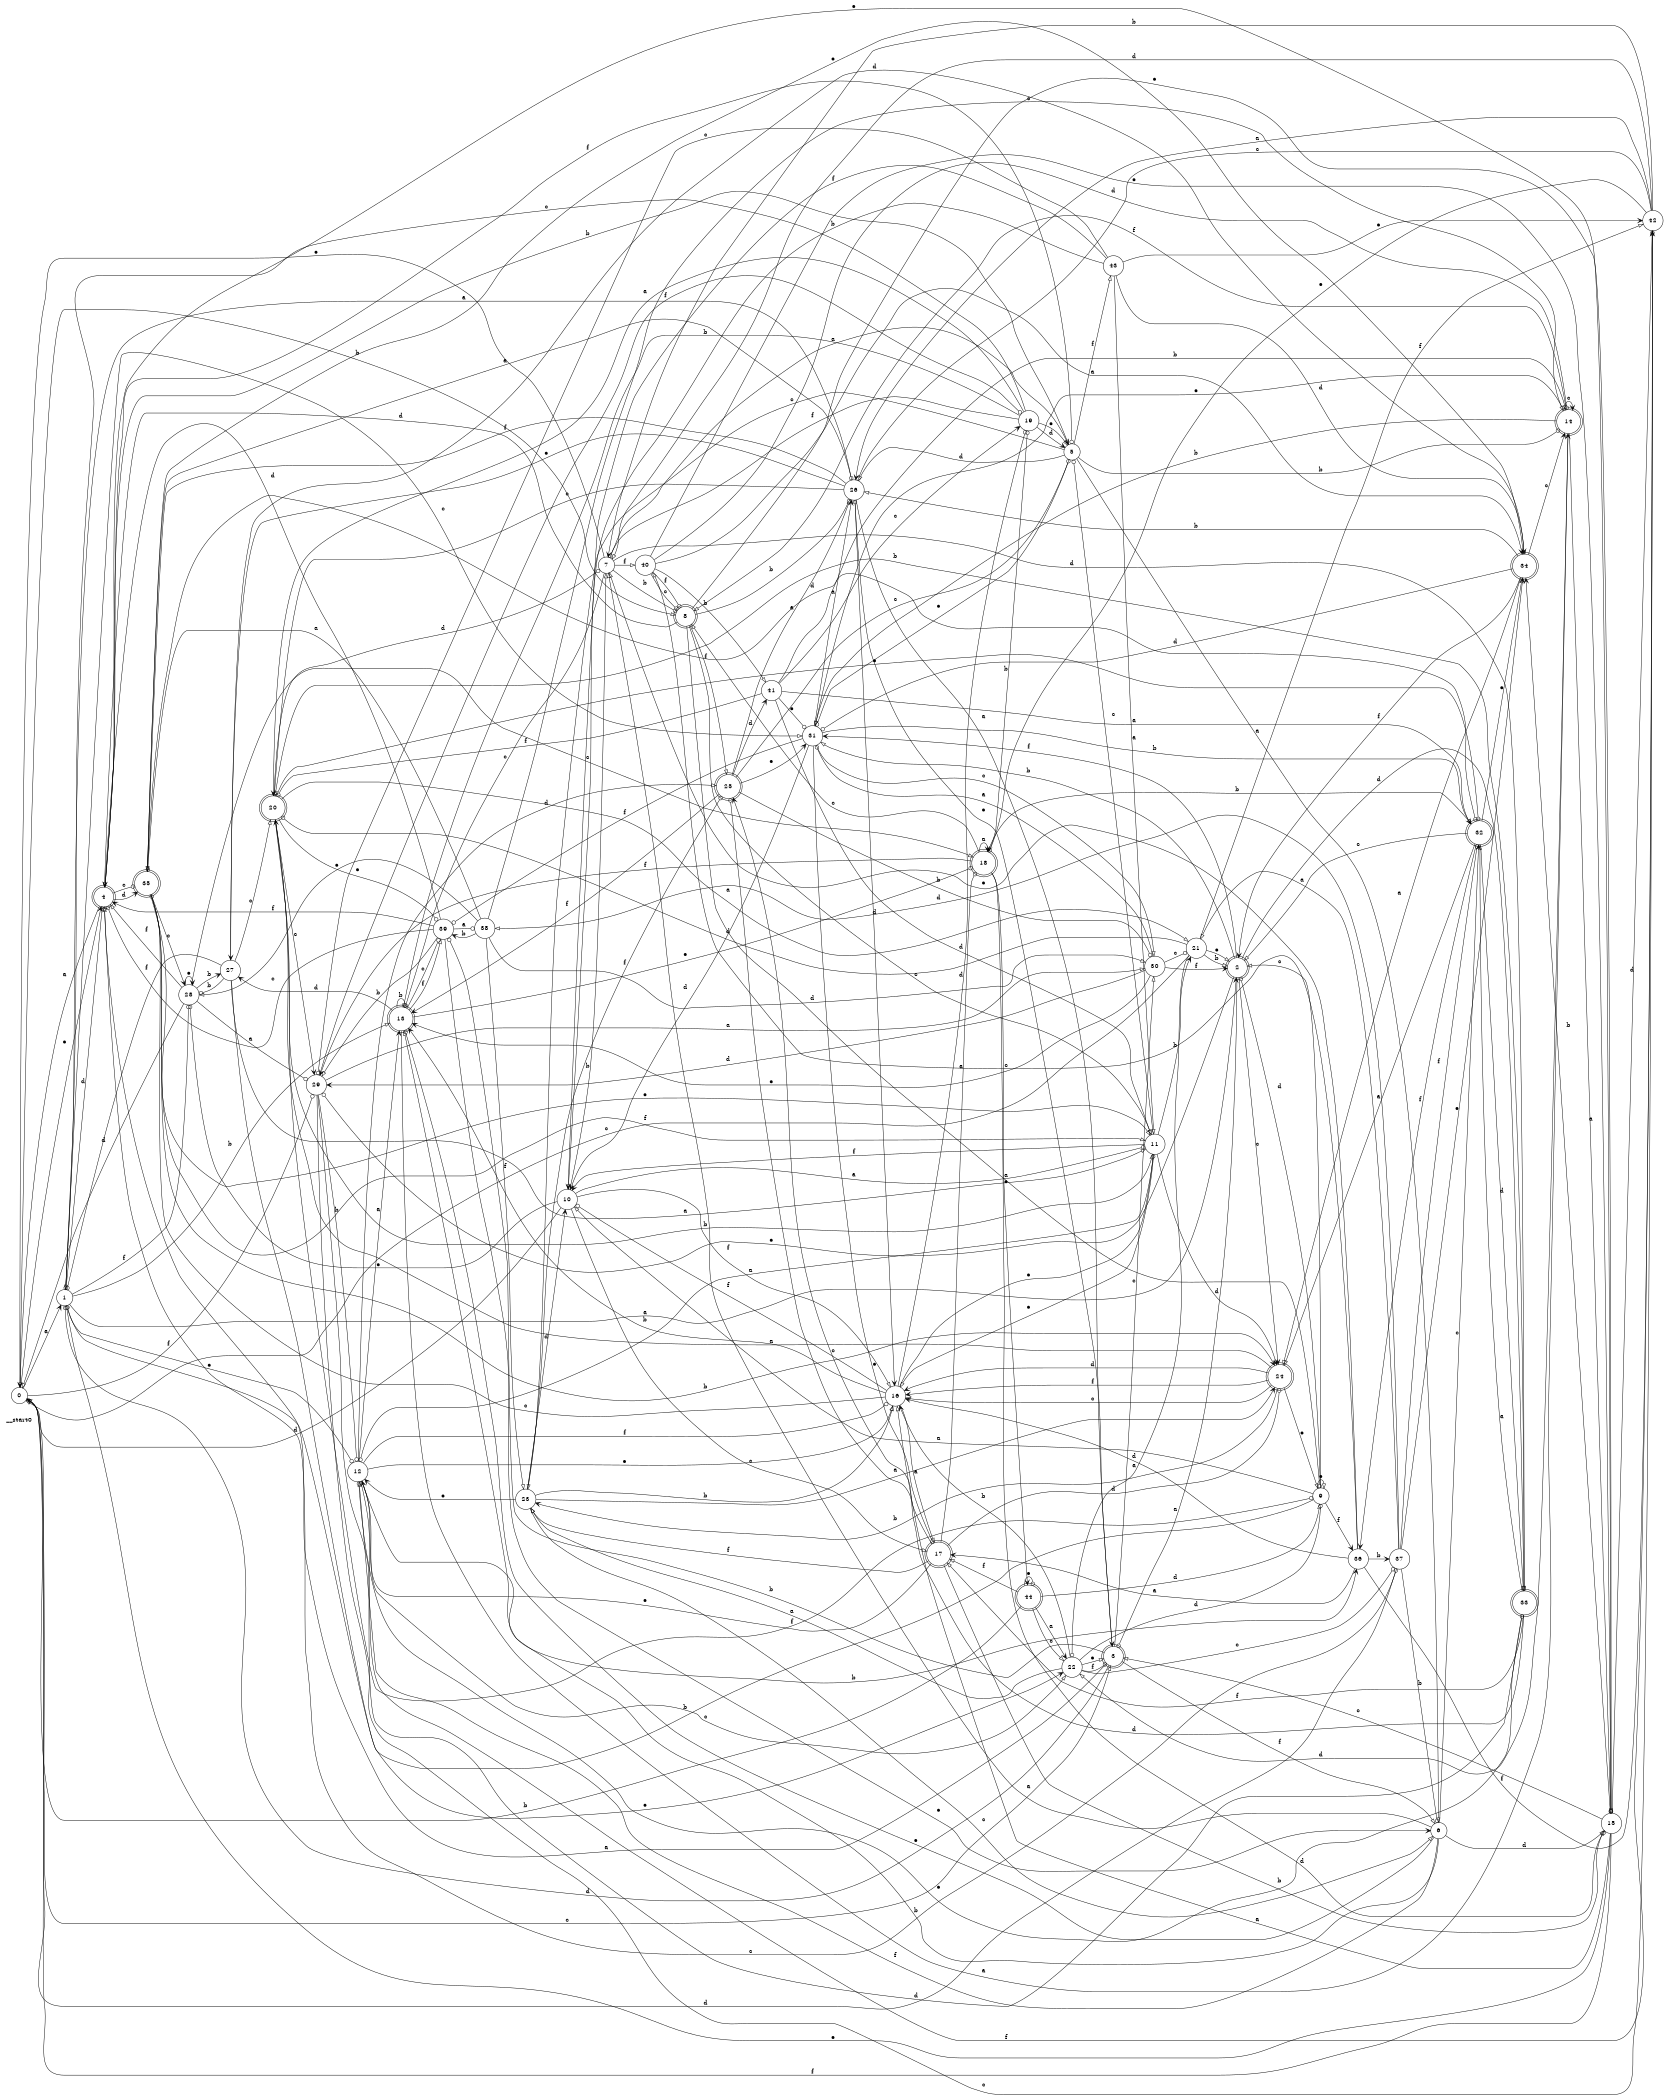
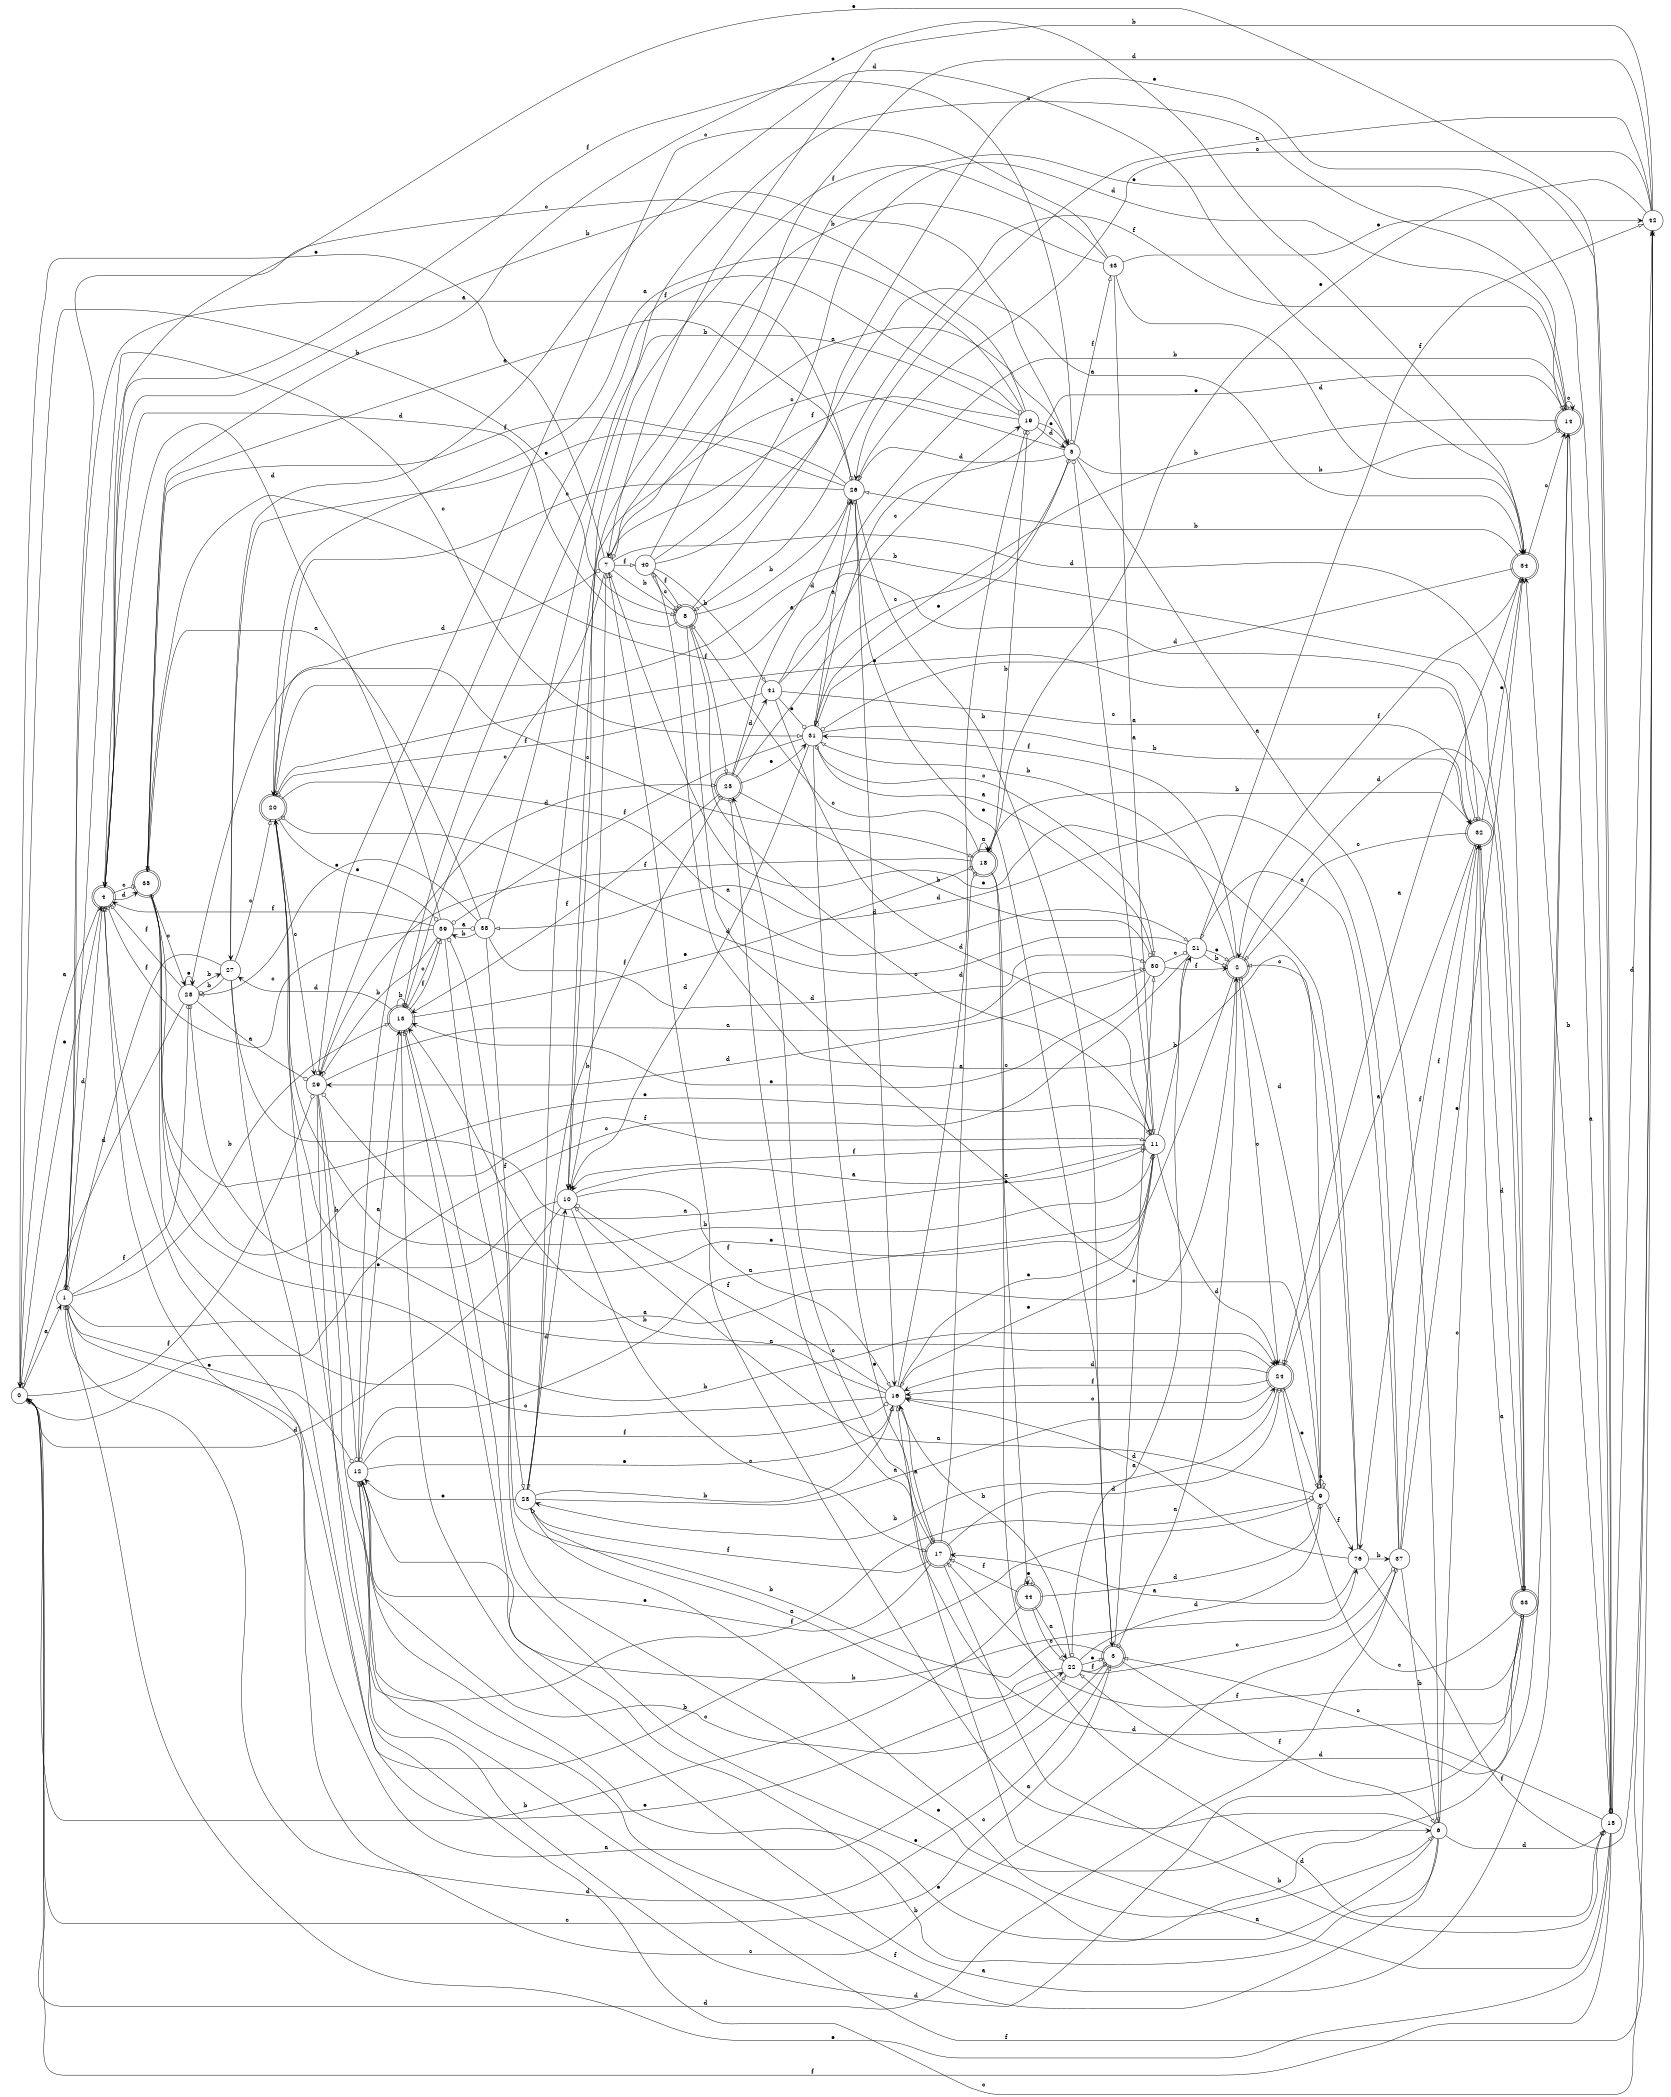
edge "26" -> "3": label "a" -> "b"
edge "31" -> "32": arrowhead onormal -> odot
node "__start0": removed
node "36": label "36" -> "76"
edge "33" -> "24": added, label "c"
